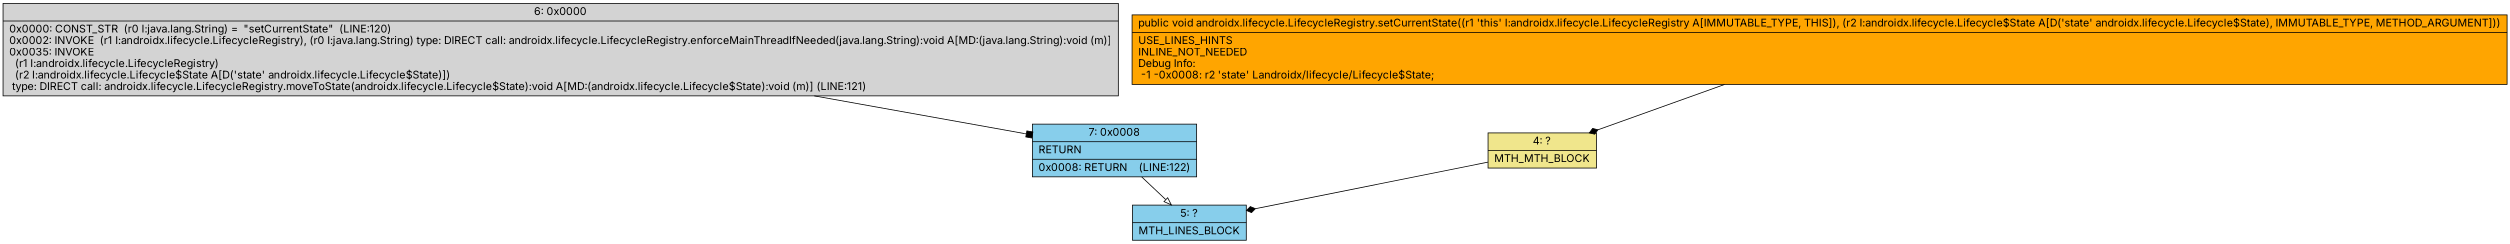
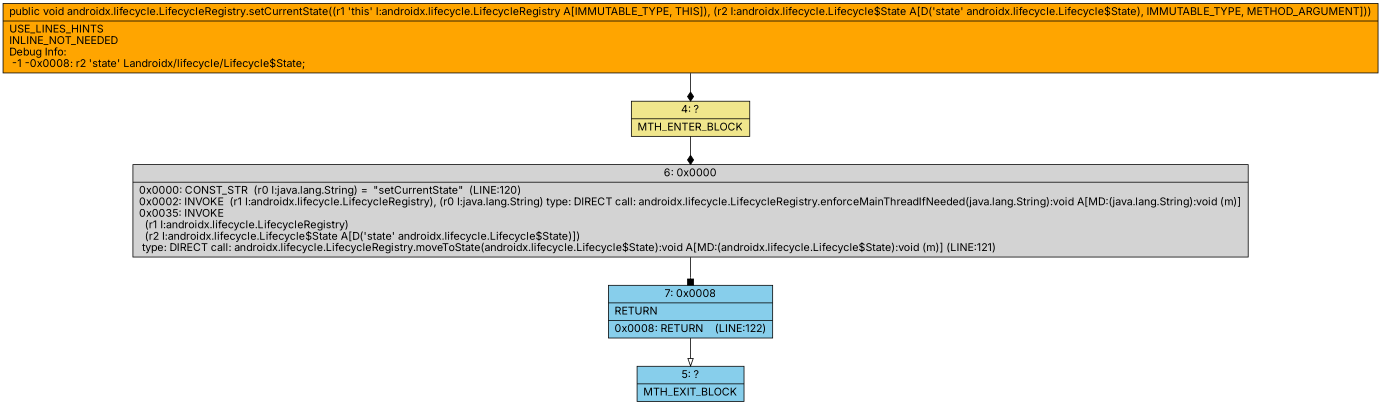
node "4: ?": text "MTH_MTH_BLOCK" -> "MTH_ENTER_BLOCK"
edge "4: ?" -> "5: ?": now "4: ?" -> "6: 0x0000"
node "5: ?": text "MTH_LINES_BLOCK" -> "MTH_EXIT_BLOCK"
